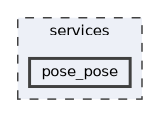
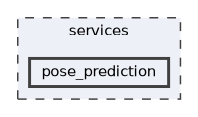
node "pose_pose": label "pose_pose" -> "pose_prediction"
